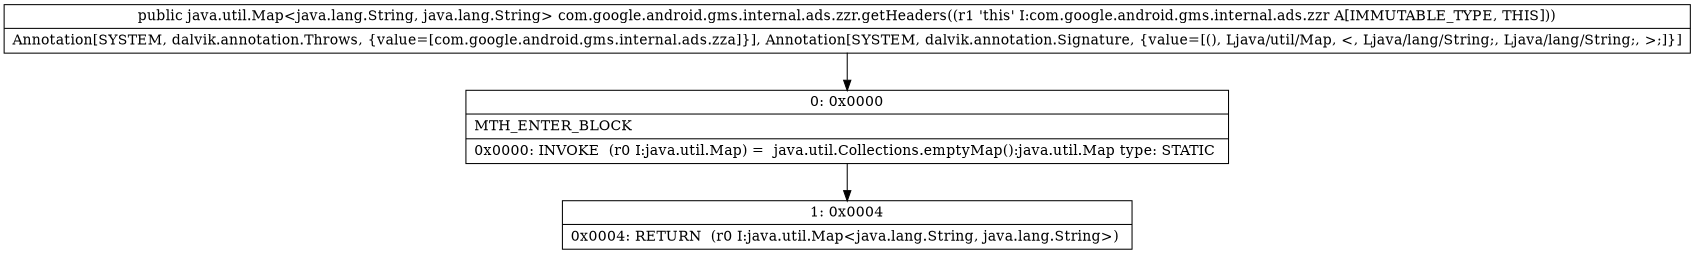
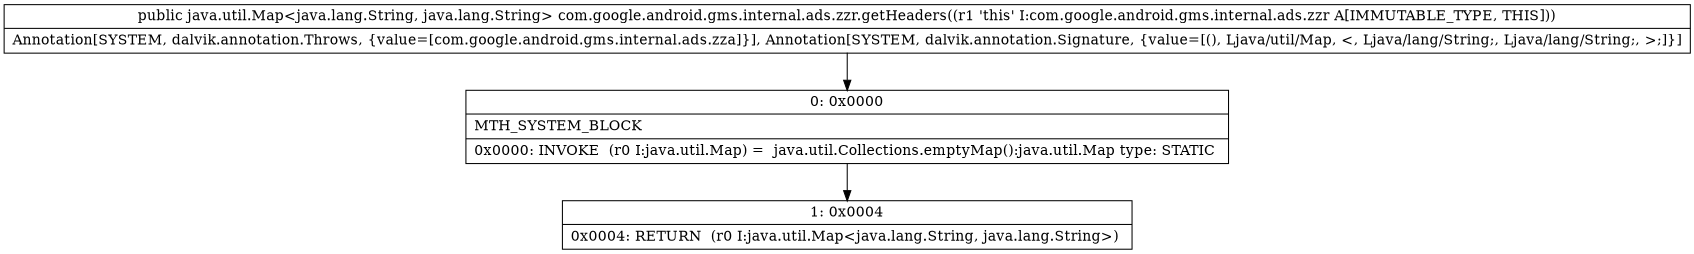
node "0: 0x0000": text "MTH_ENTER_BLOCK" -> "MTH_SYSTEM_BLOCK"
